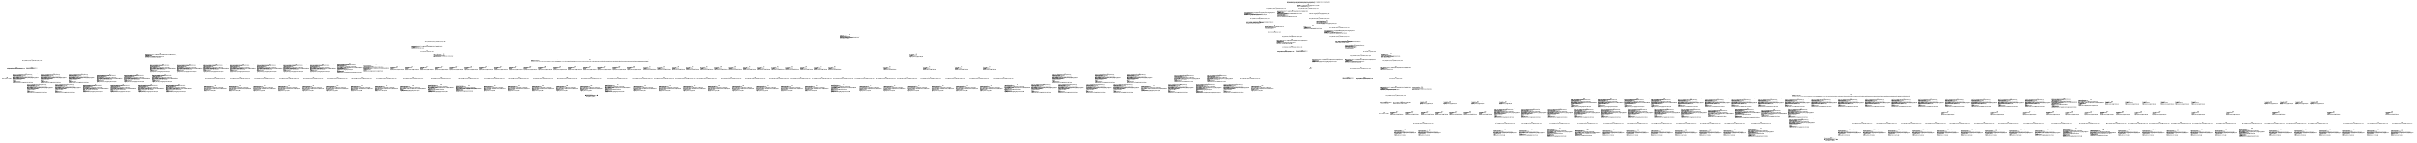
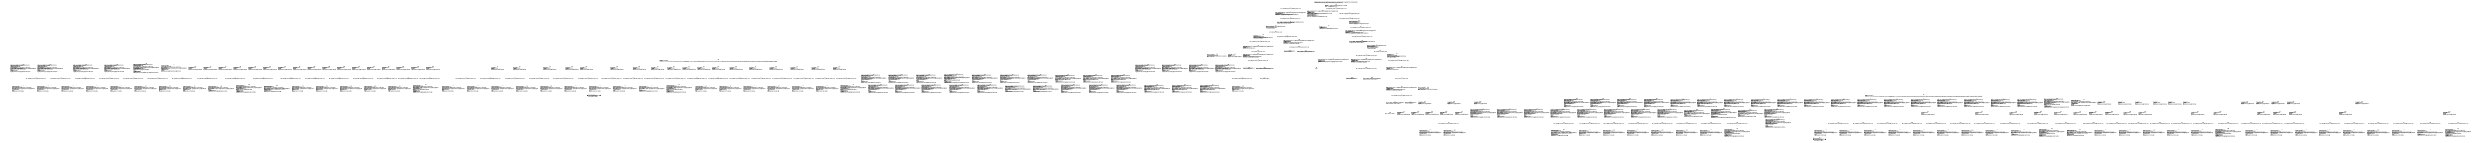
node "46: 0x0104": added
